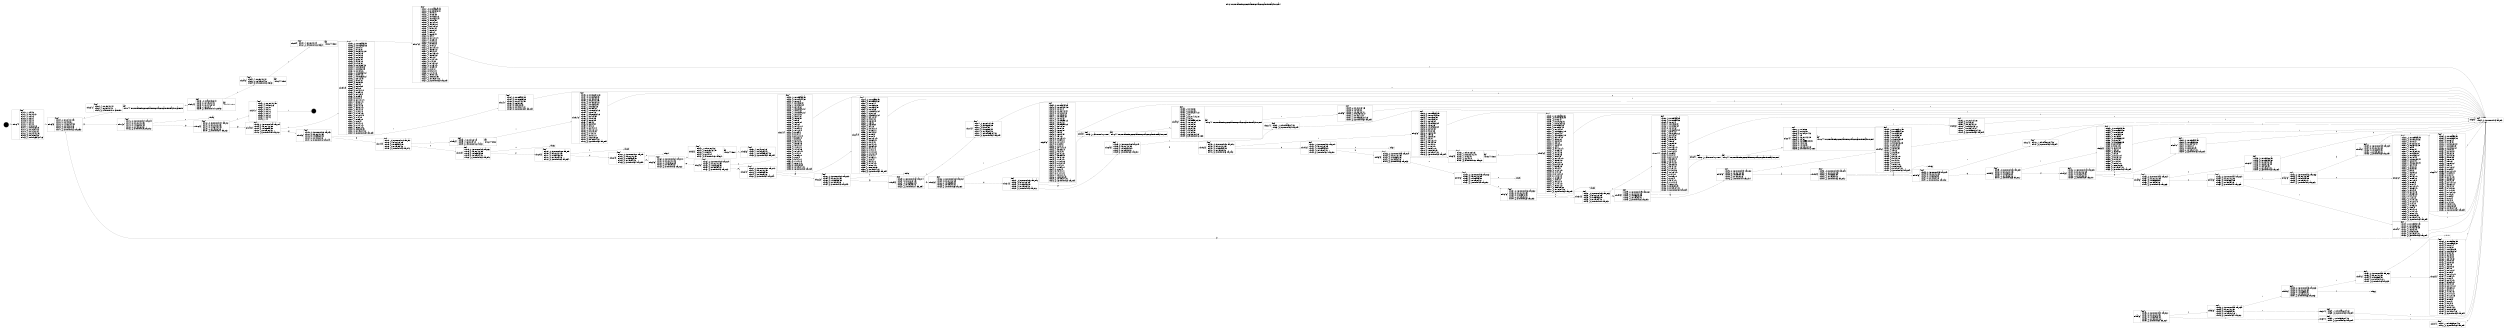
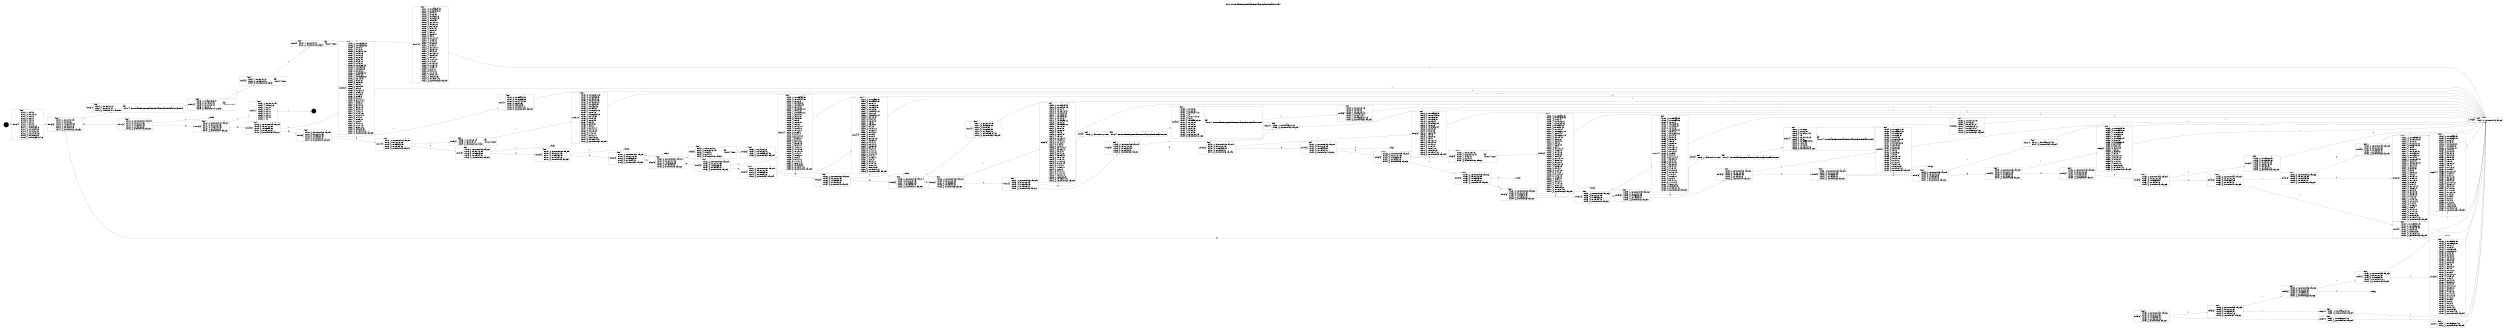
node "0x4020a7 [27]": removed
